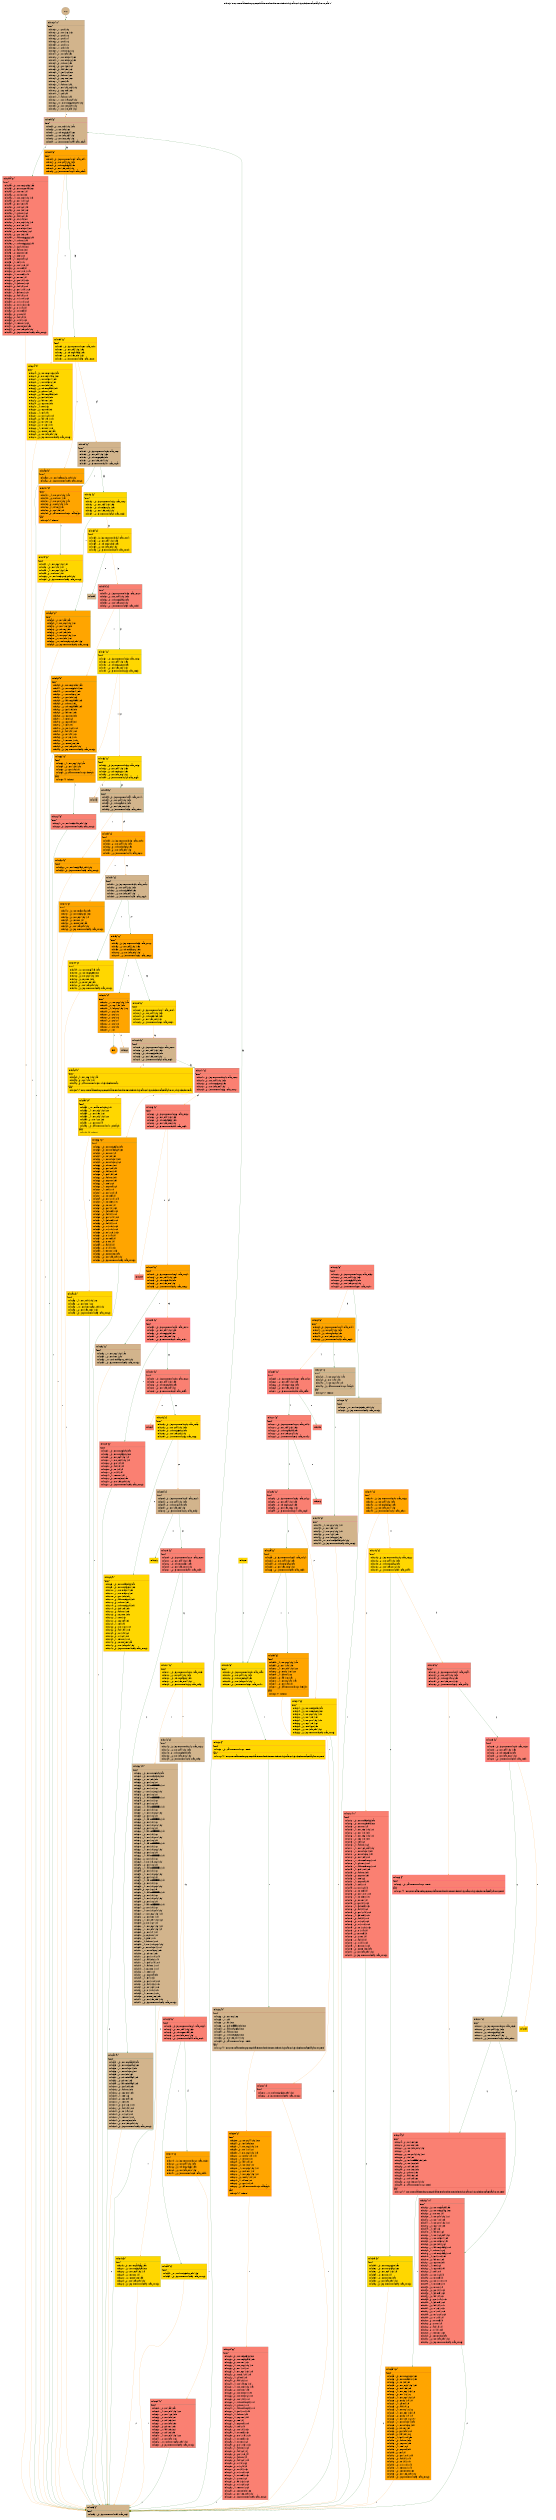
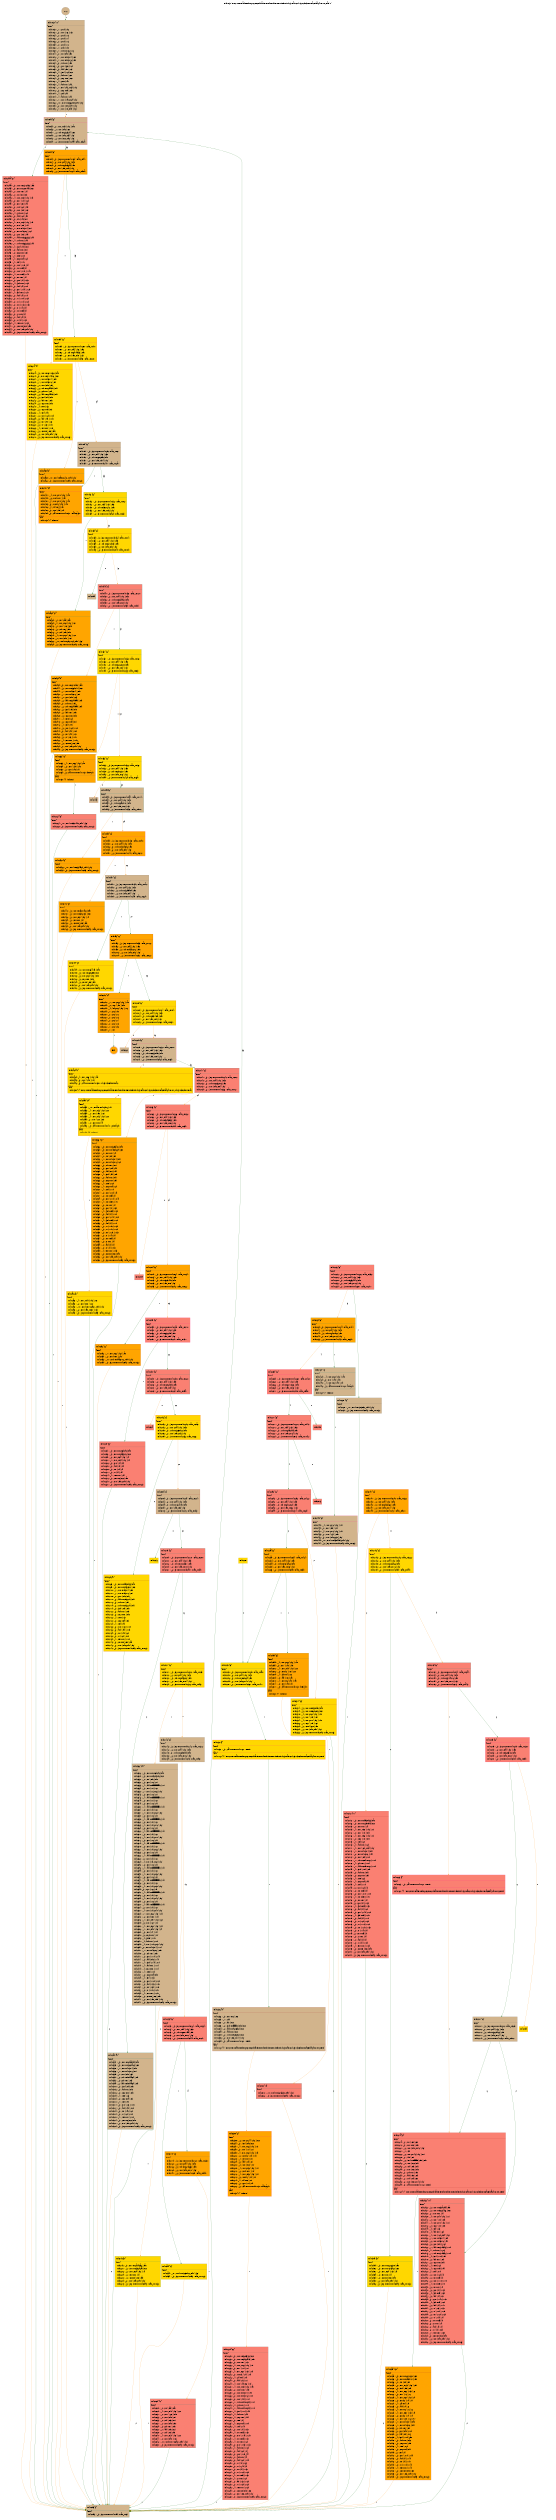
node "0x4024f4 [32]": removed
edge "0x402cb2 [24]" -> "0x402c82": now "0x40200f [28]" -> "0x402c82"
node "0x402c96 [28]": fillcolor tan -> orange
